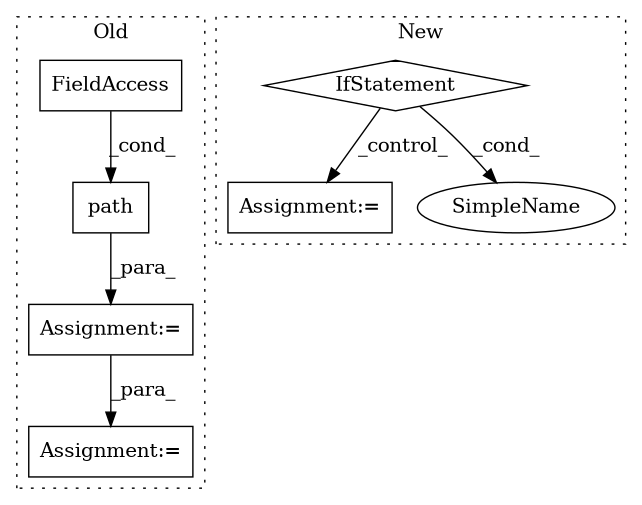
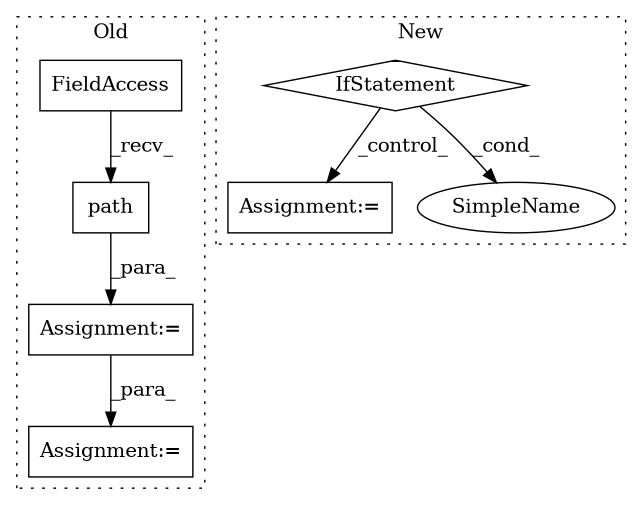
edge "FieldAccess" -> "path": label "_cond_" -> "_recv_"
